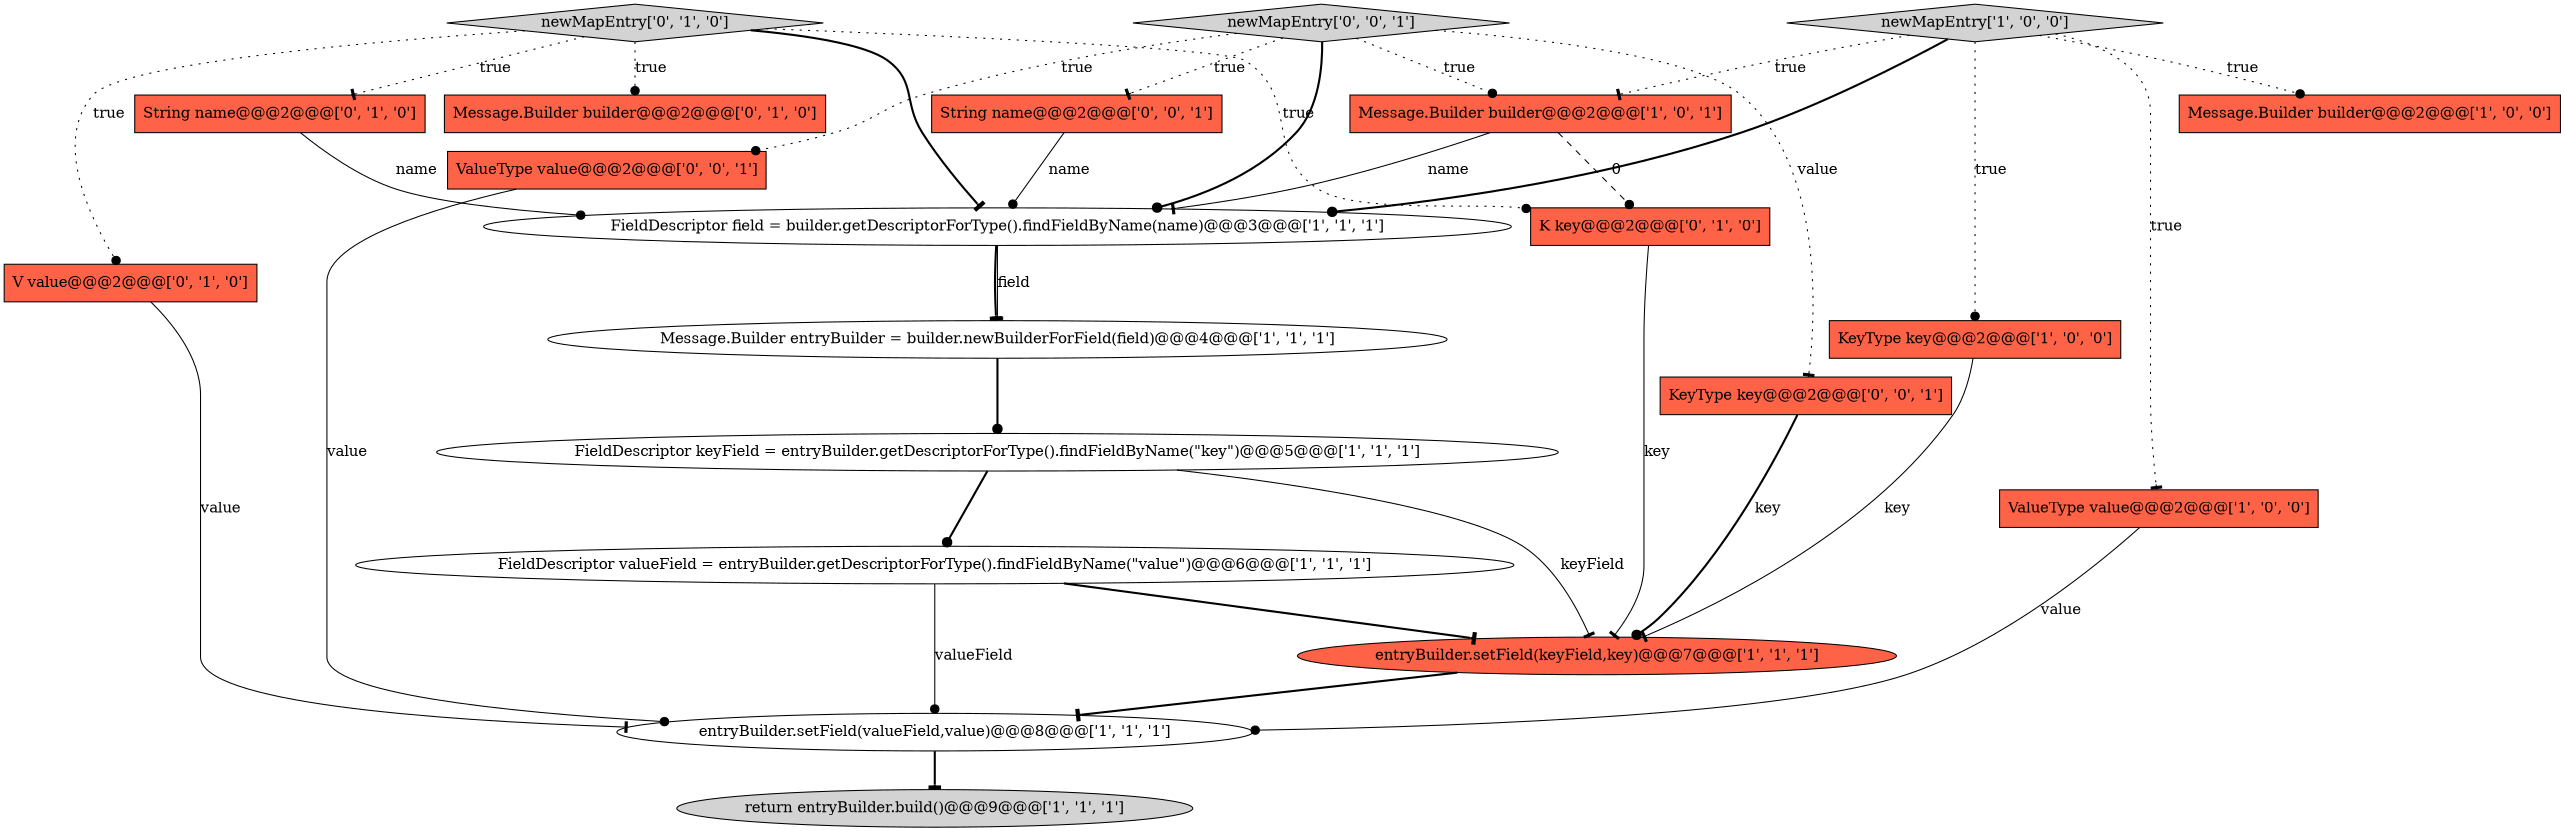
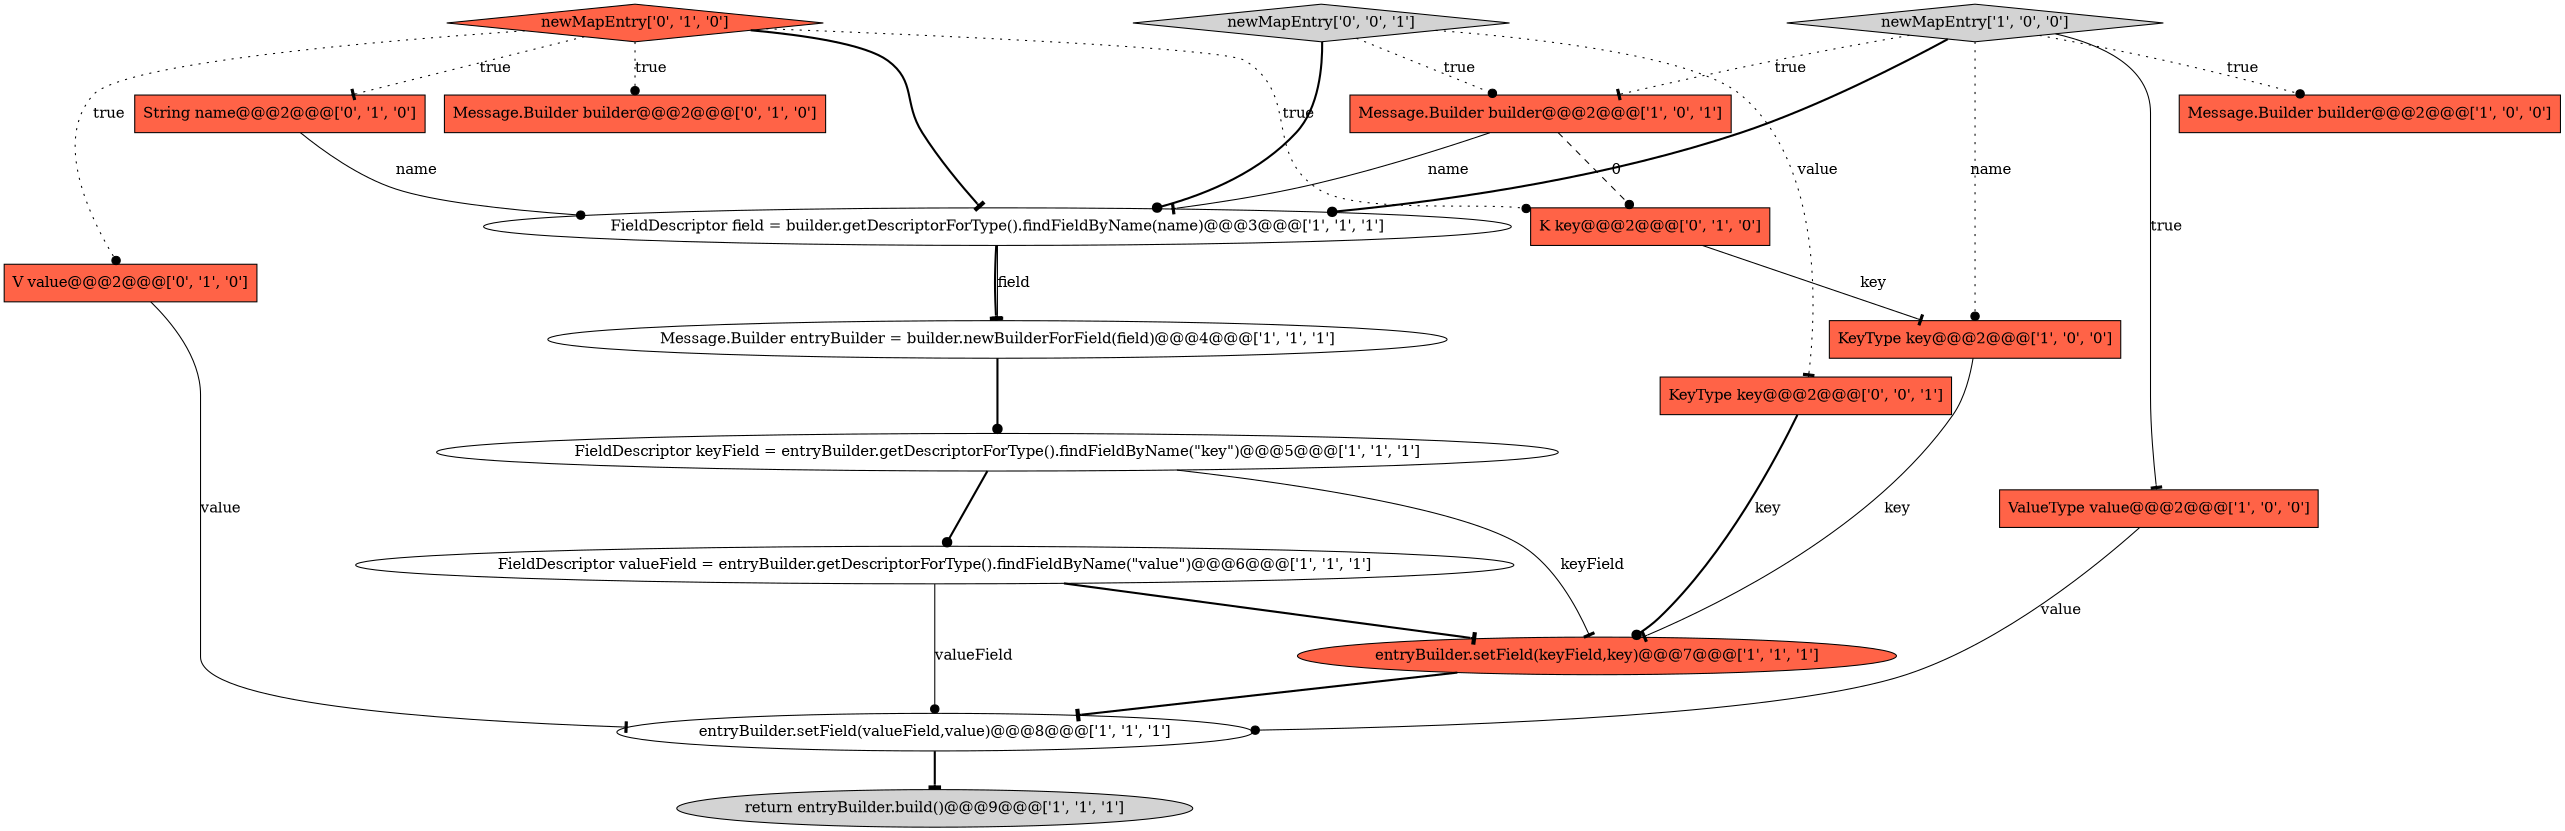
node "newMapEntry['0', '1', '0']": fillcolor lightgray -> tomato
node "String name@@@2@@@['0', '0', '1']": removed
node "ValueType value@@@2@@@['0', '0', '1']": removed
edge "newMapEntry['1', '0', '0']" -> "KeyType key@@@2@@@['1', '0', '0']": label "true" -> "name"
edge "newMapEntry['1', '0', '0']" -> "ValueType value@@@2@@@['1', '0', '0']": style dotted -> solid
edge "K key@@@2@@@['0', '1', '0']" -> "entryBuilder.setField(keyField,key)@@@7@@@['1', '1', '1']": now "K key@@@2@@@['0', '1', '0']" -> "KeyType key@@@2@@@['1', '0', '0']"
